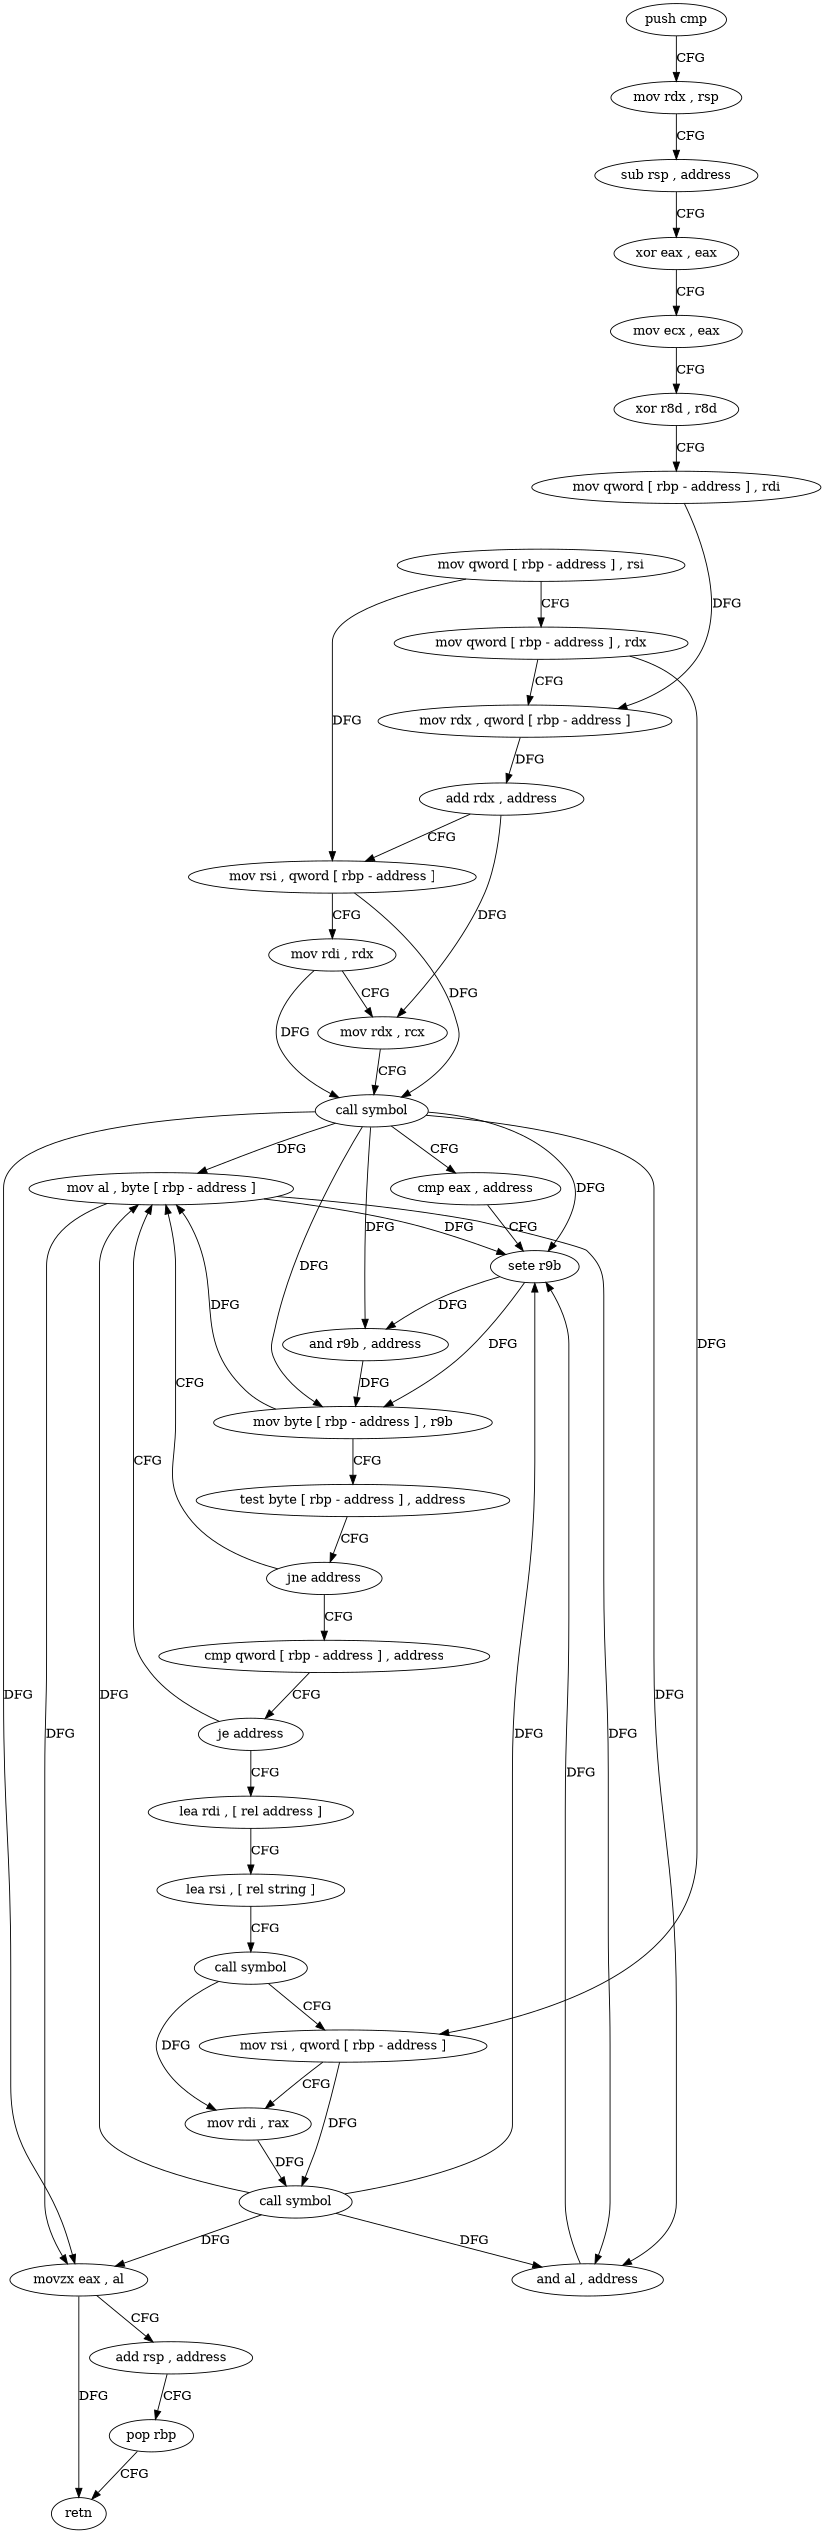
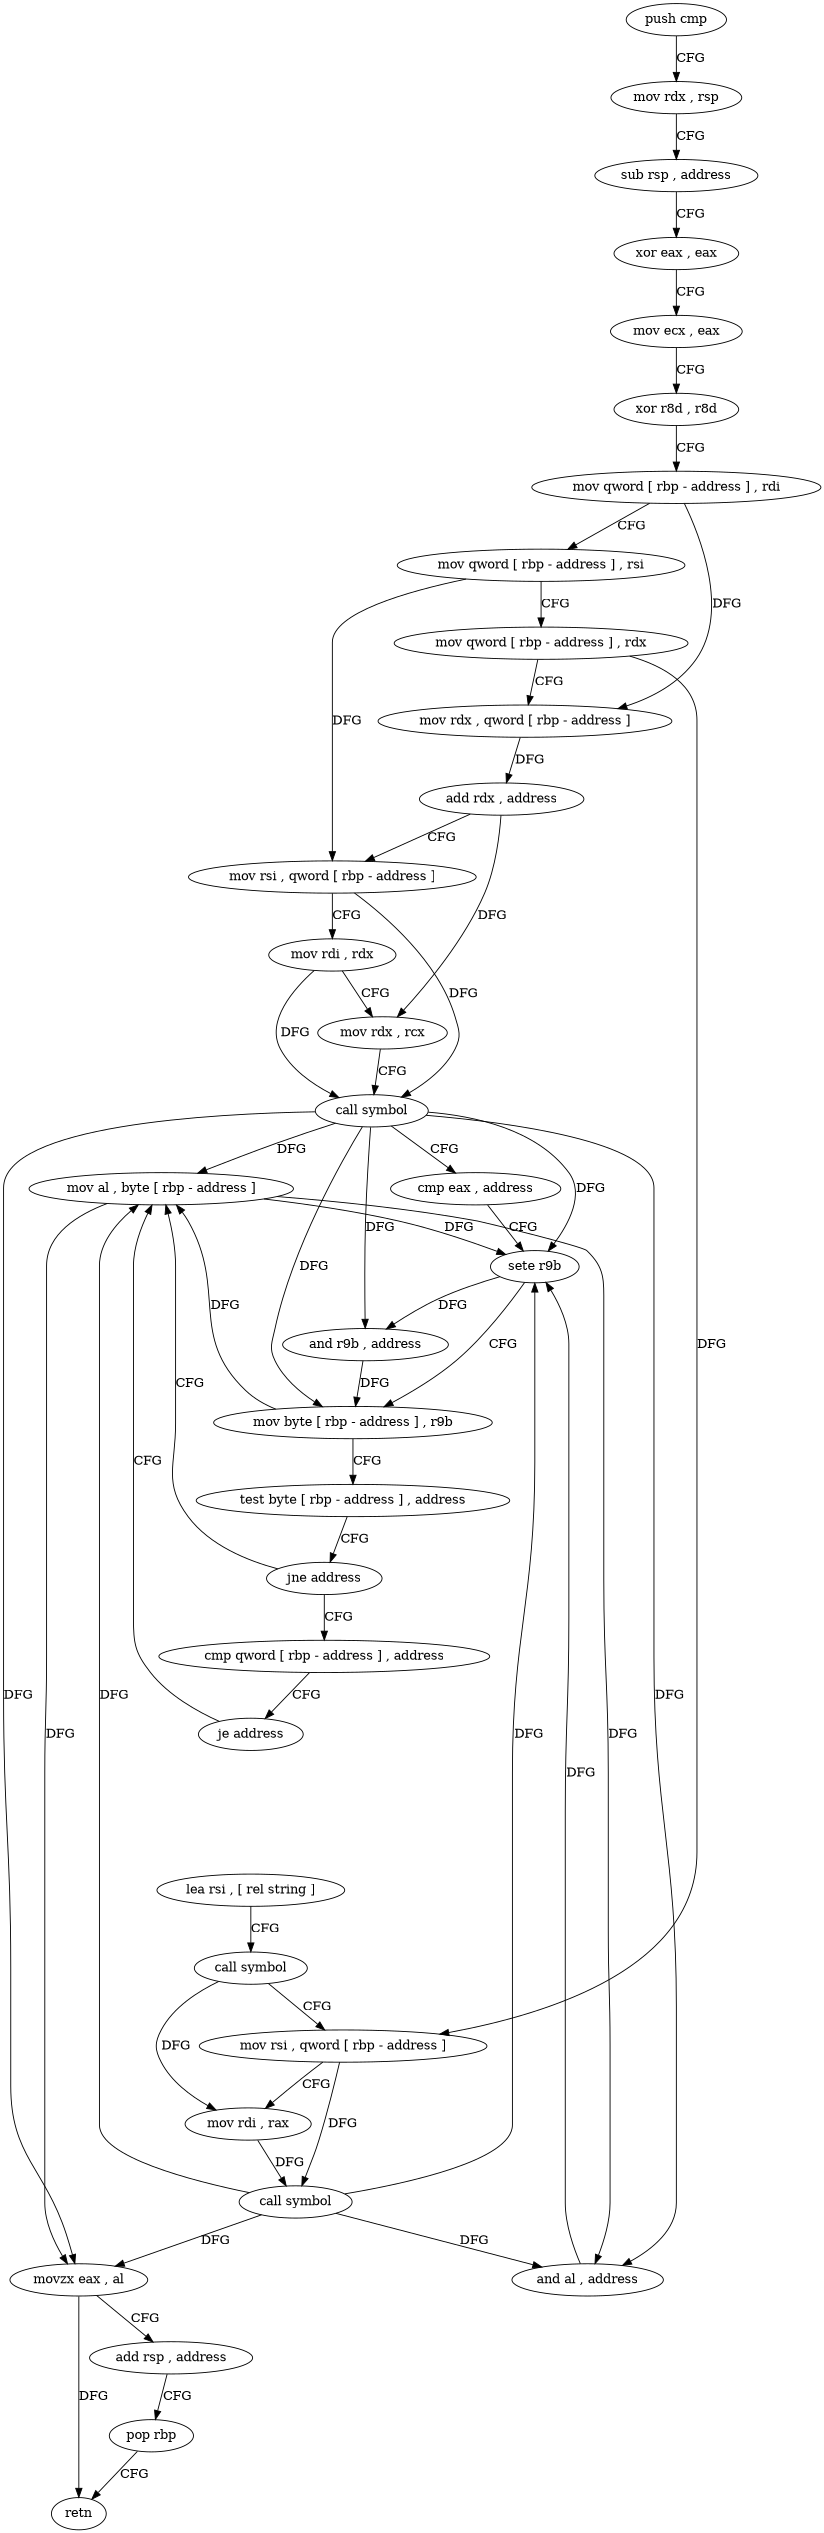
edge "mov qword [ rbp - address ] , rdi" -> "mov qword [ rbp - address ] , rsi": added, label "CFG"
edge "sete r9b" -> "mov byte [ rbp - address ] , r9b": label "DFG" -> "CFG"
node "lea rdi , [ rel address ]": removed
